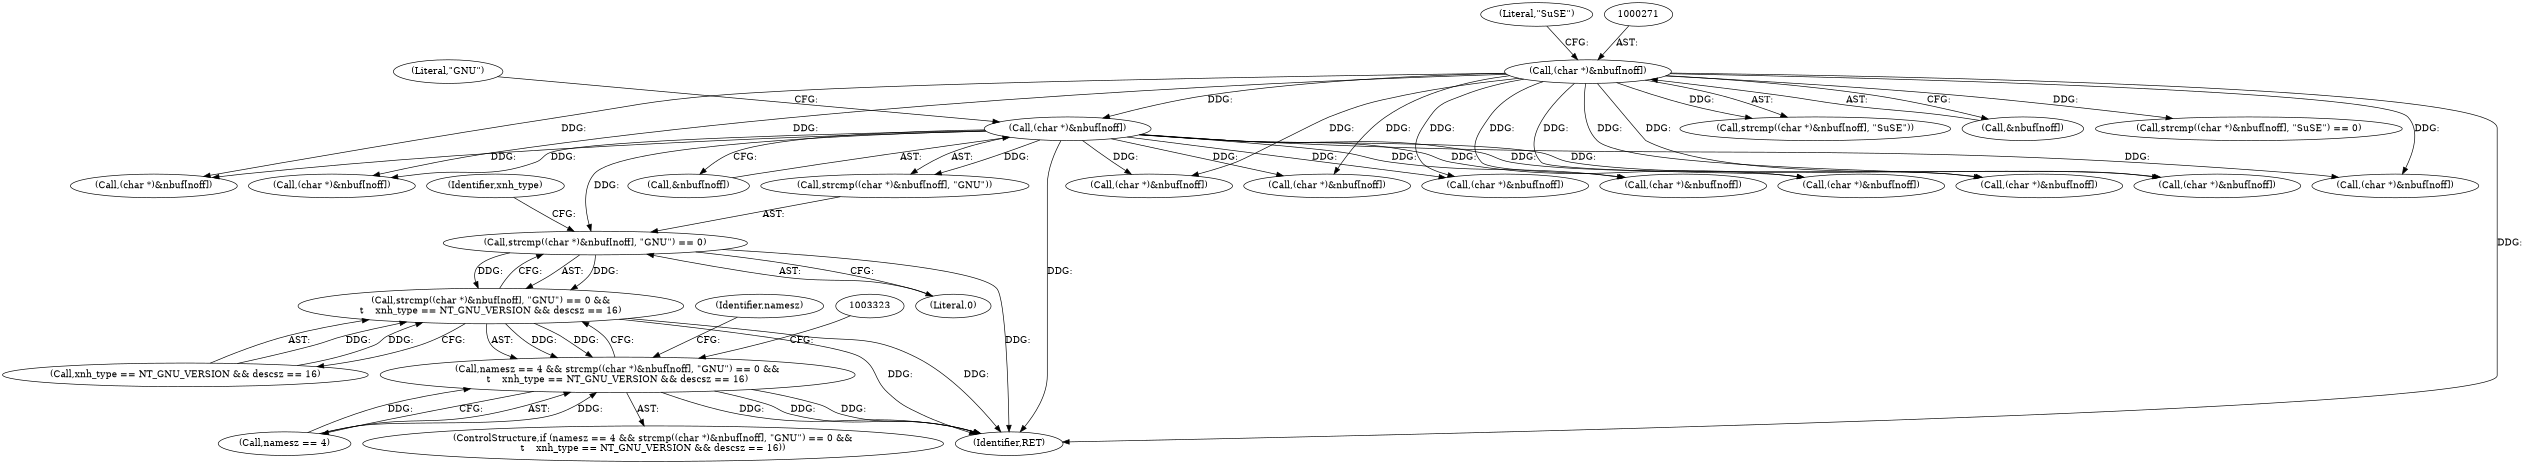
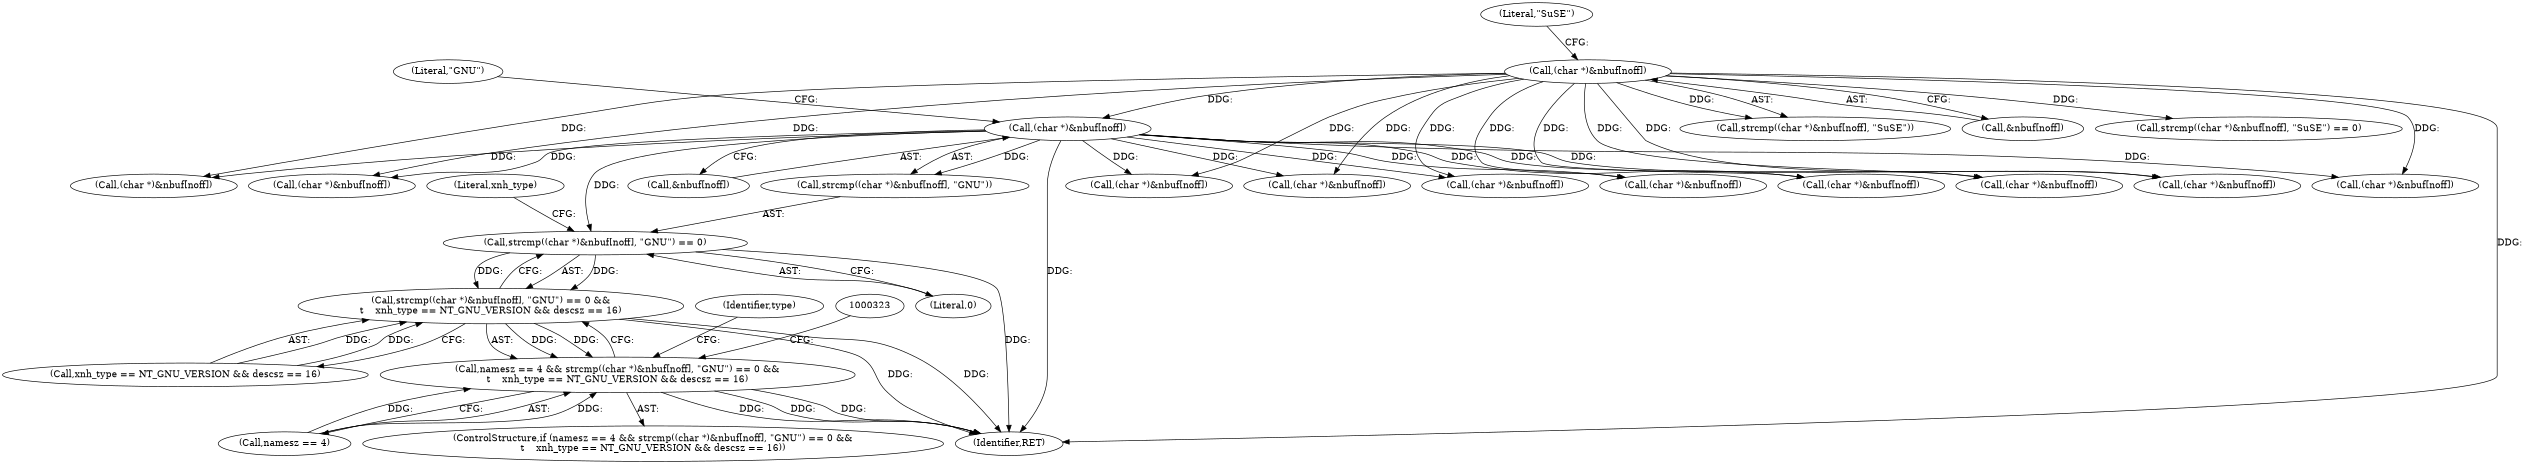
node "1000271": removed
node "(Identifier,xnh_type)": label "(Identifier,xnh_type)" -> "(Literal,xnh_type)"
node "(Identifier,namesz)": label "(Identifier,namesz)" -> "(Identifier,type)"
node "1003323": label "1003323" -> "1000323"
